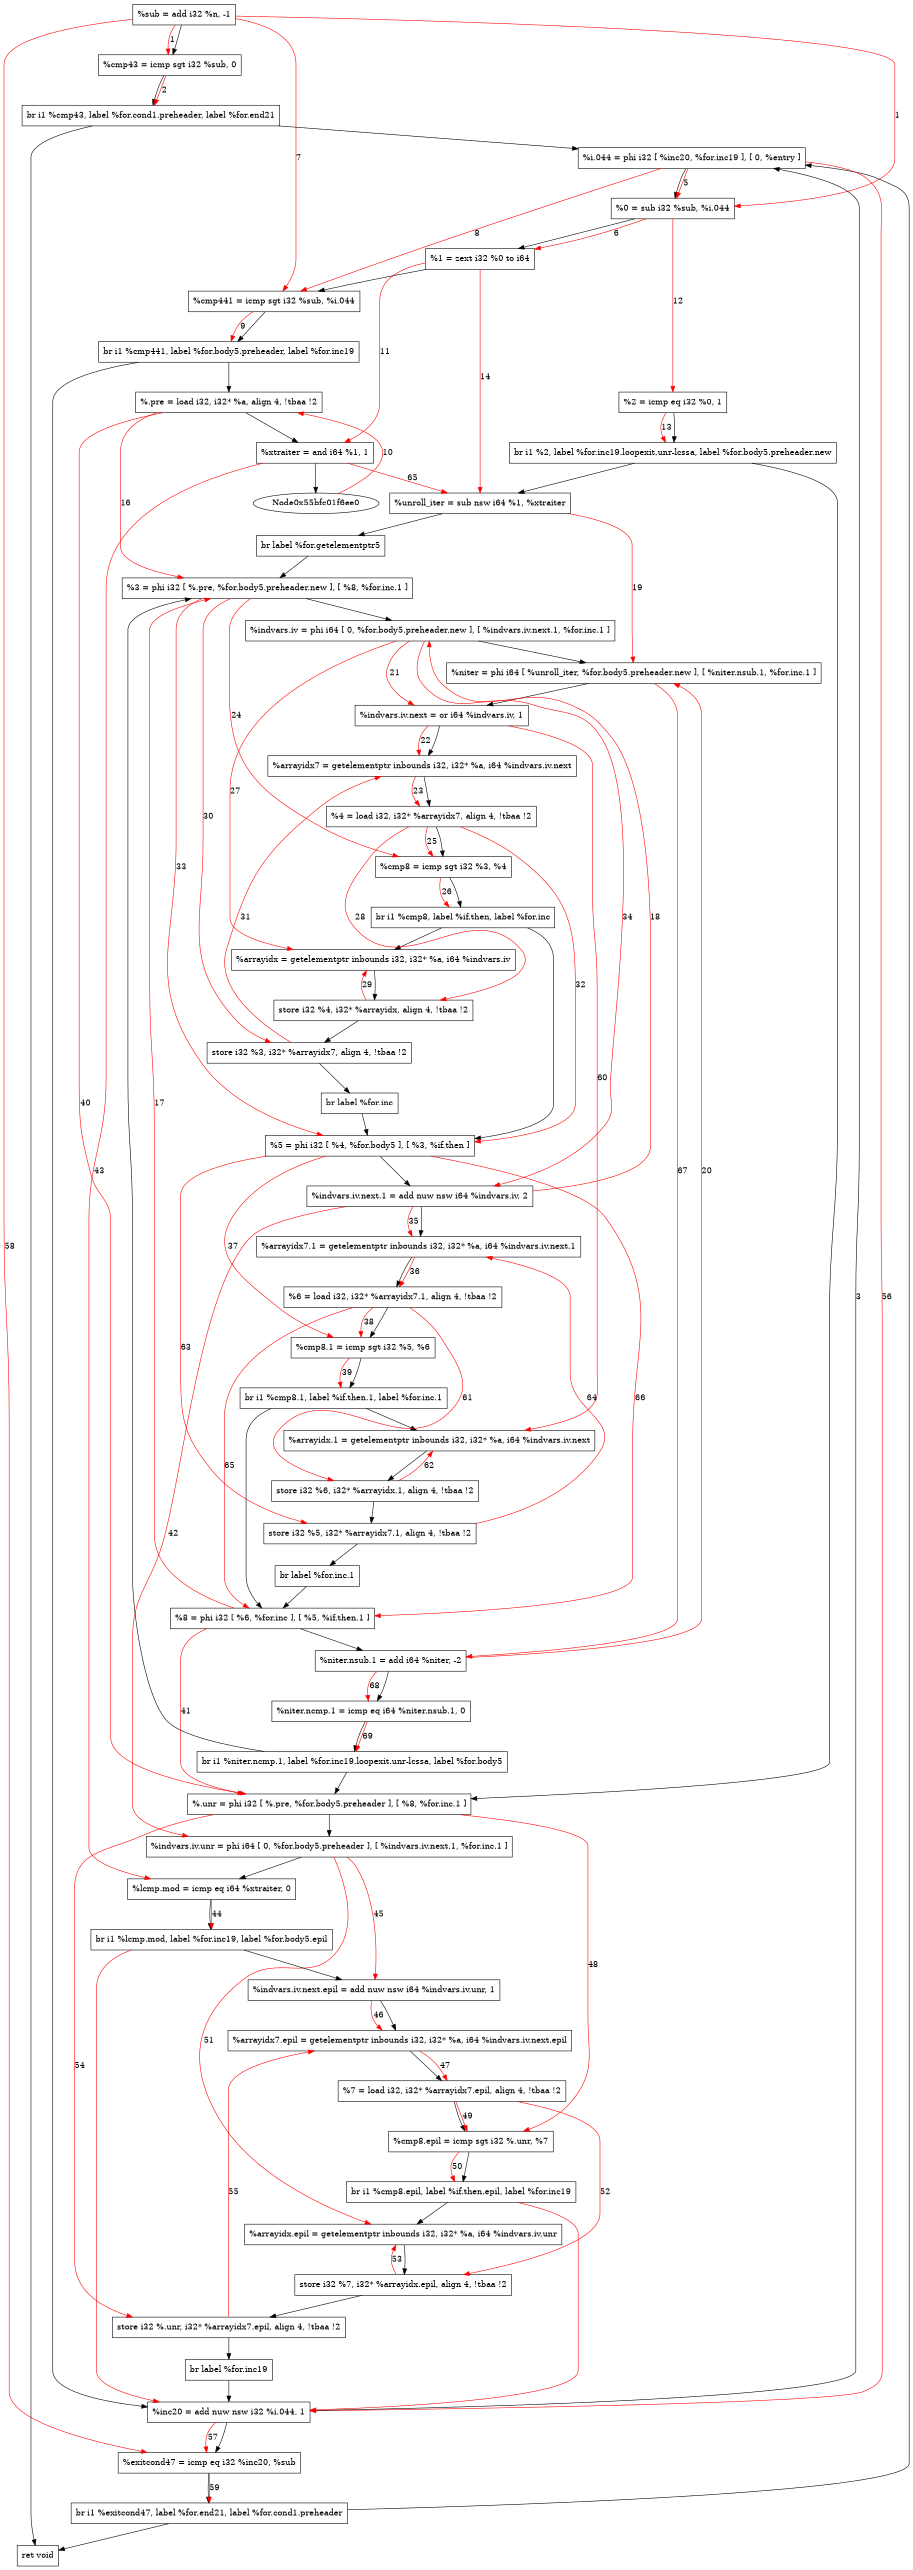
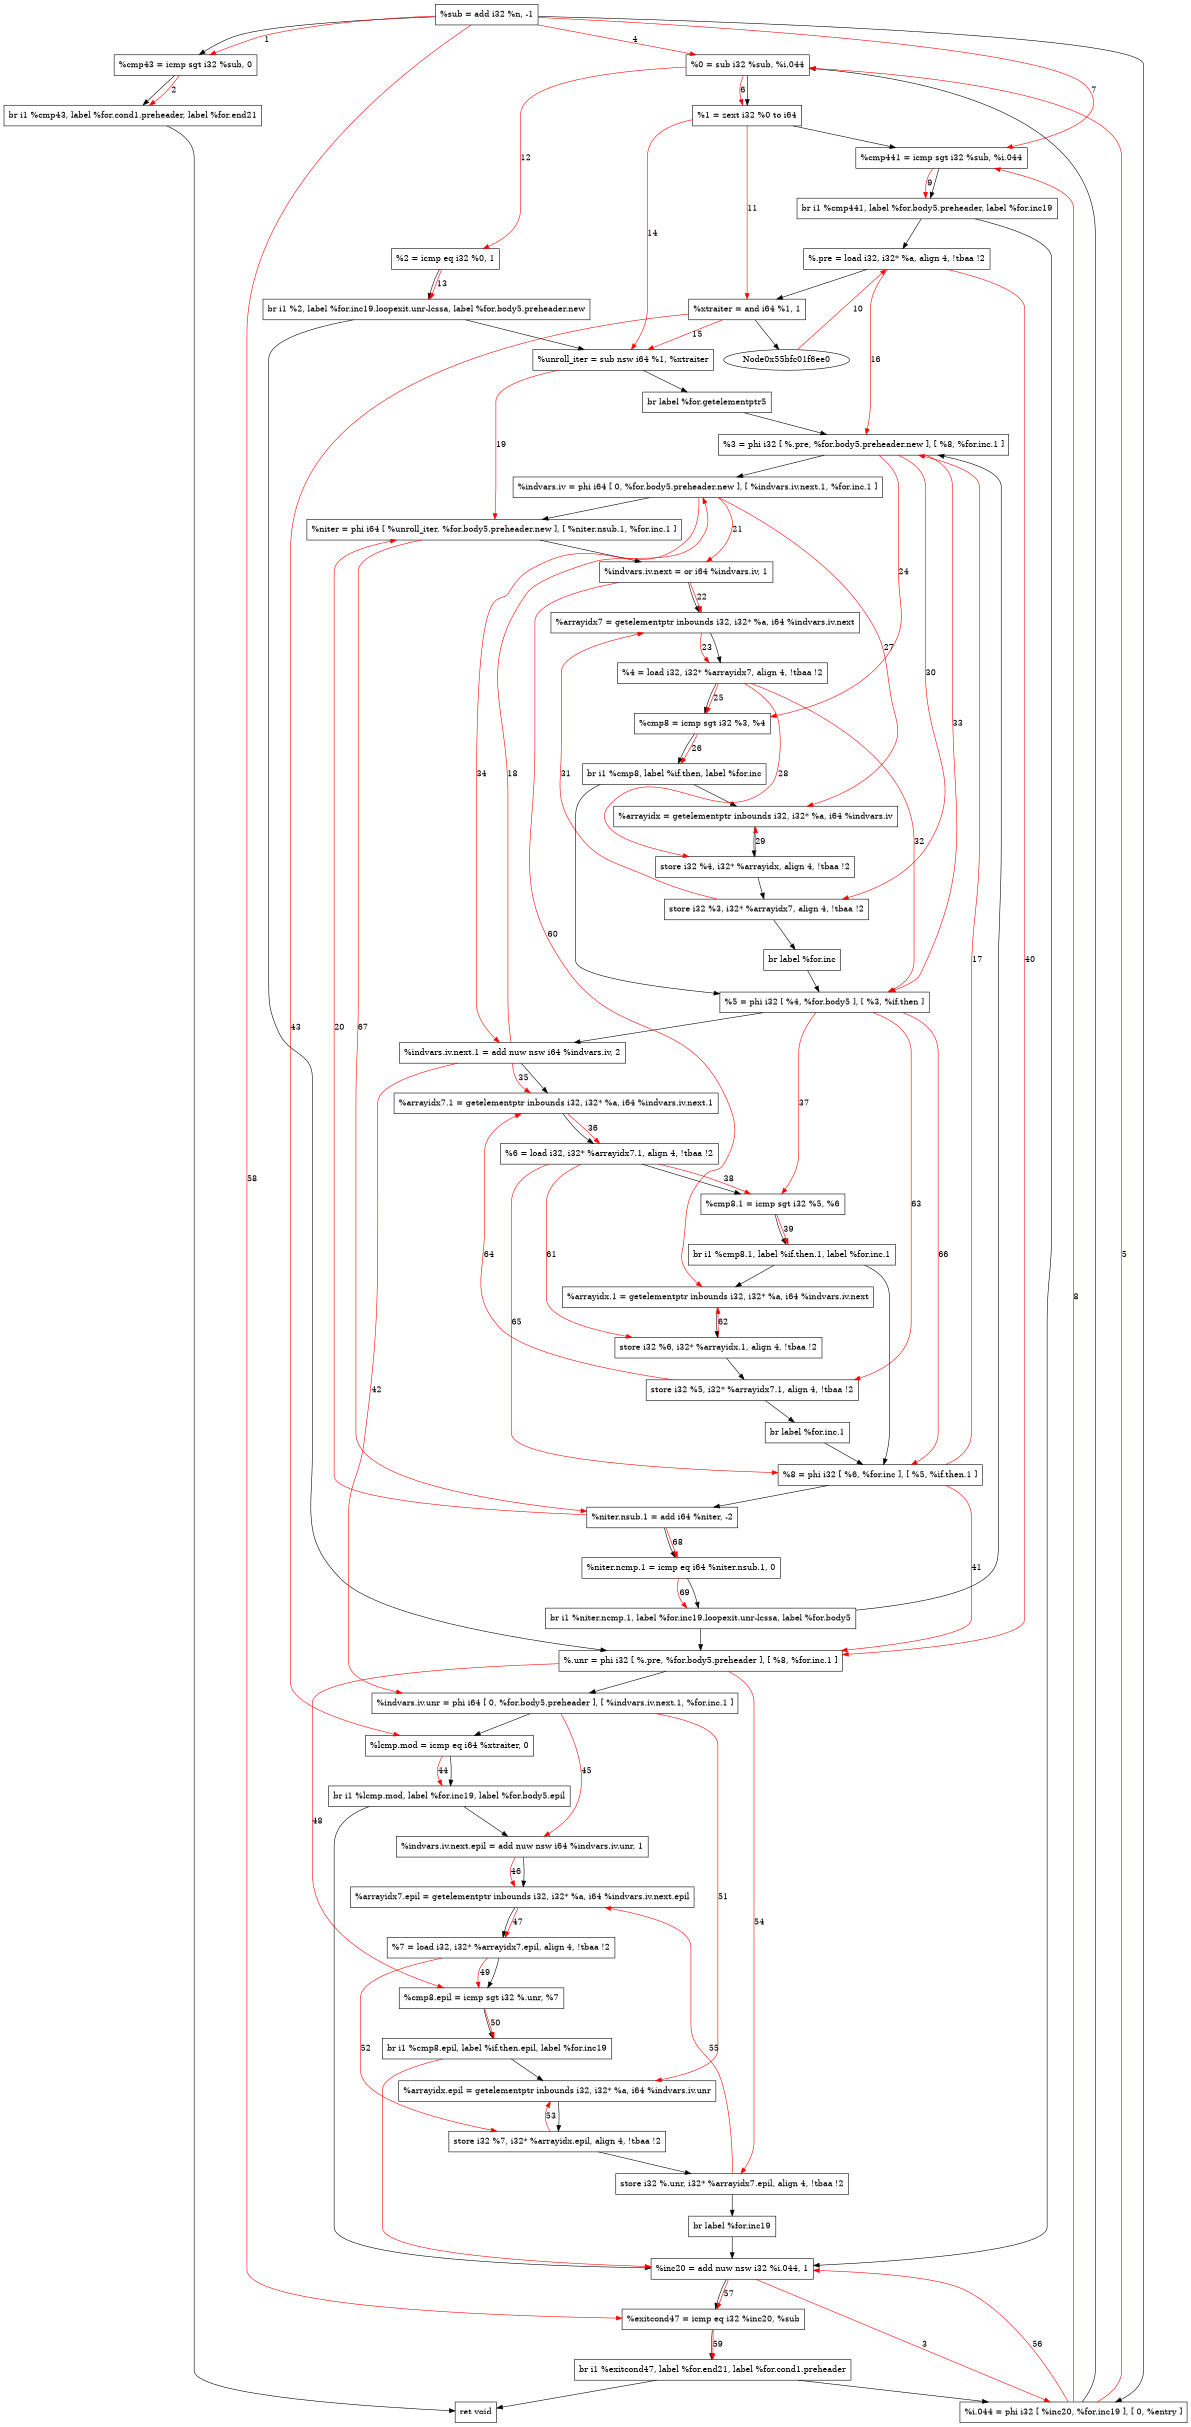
edge "%sub = add i32 %n, -1" -> "%0 = sub i32 %sub, %i.044": label "1" -> "4"
edge "br i1 %cmp43, label %for.cond1.preheader, label %for.end21" -> "%i.044 = phi i32 [ %inc20, %for.inc19 ], [ 0, %entry ]": now "%sub = add i32 %n, -1" -> "%i.044 = phi i32 [ %inc20, %for.inc19 ], [ 0, %entry ]"
edge "%xtraiter = and i64 %1, 1" -> "%unroll_iter = sub nsw i64 %1, %xtraiter": label "65" -> "15"
edge "%inc20 = add nuw nsw i32 %i.044, 1" -> "%i.044 = phi i32 [ %inc20, %for.inc19 ], [ 0, %entry ]": color black -> red
edge "br i1 %lcmp.mod, label %for.inc19, label %for.body5.epil" -> "%inc20 = add nuw nsw i32 %i.044, 1": color red -> black
